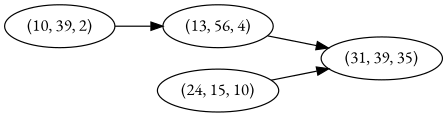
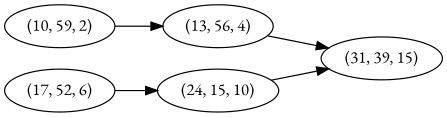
node "(10, 39, 2)": label "(10, 39, 2)" -> "(10, 59, 2)"
node "(31, 39, 35)": label "(31, 39, 35)" -> "(31, 39, 15)"
node "(17, 52, 6)": added
